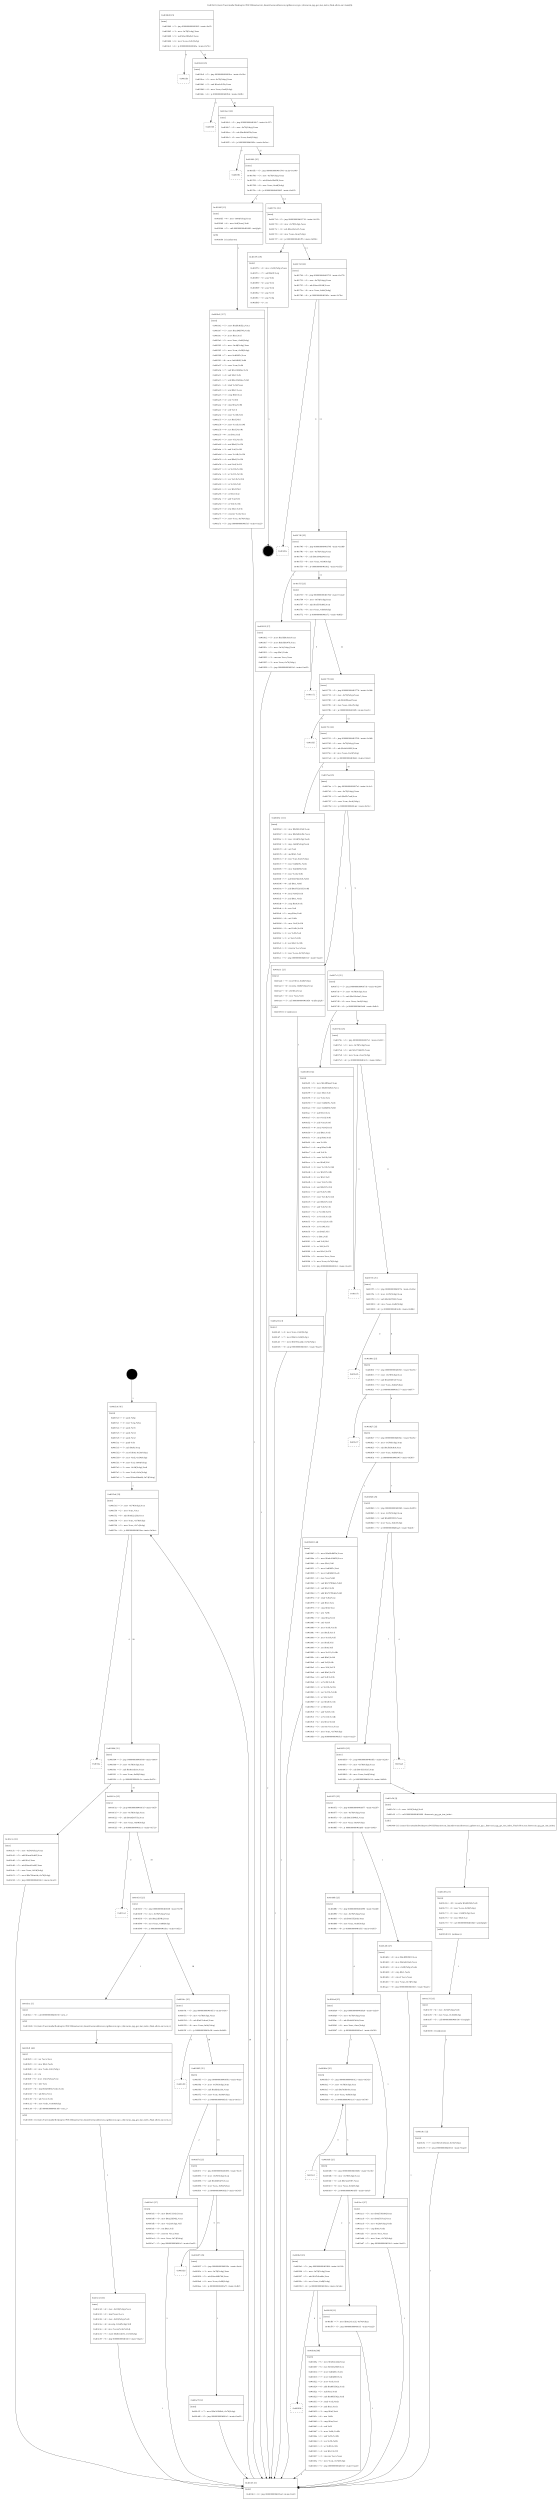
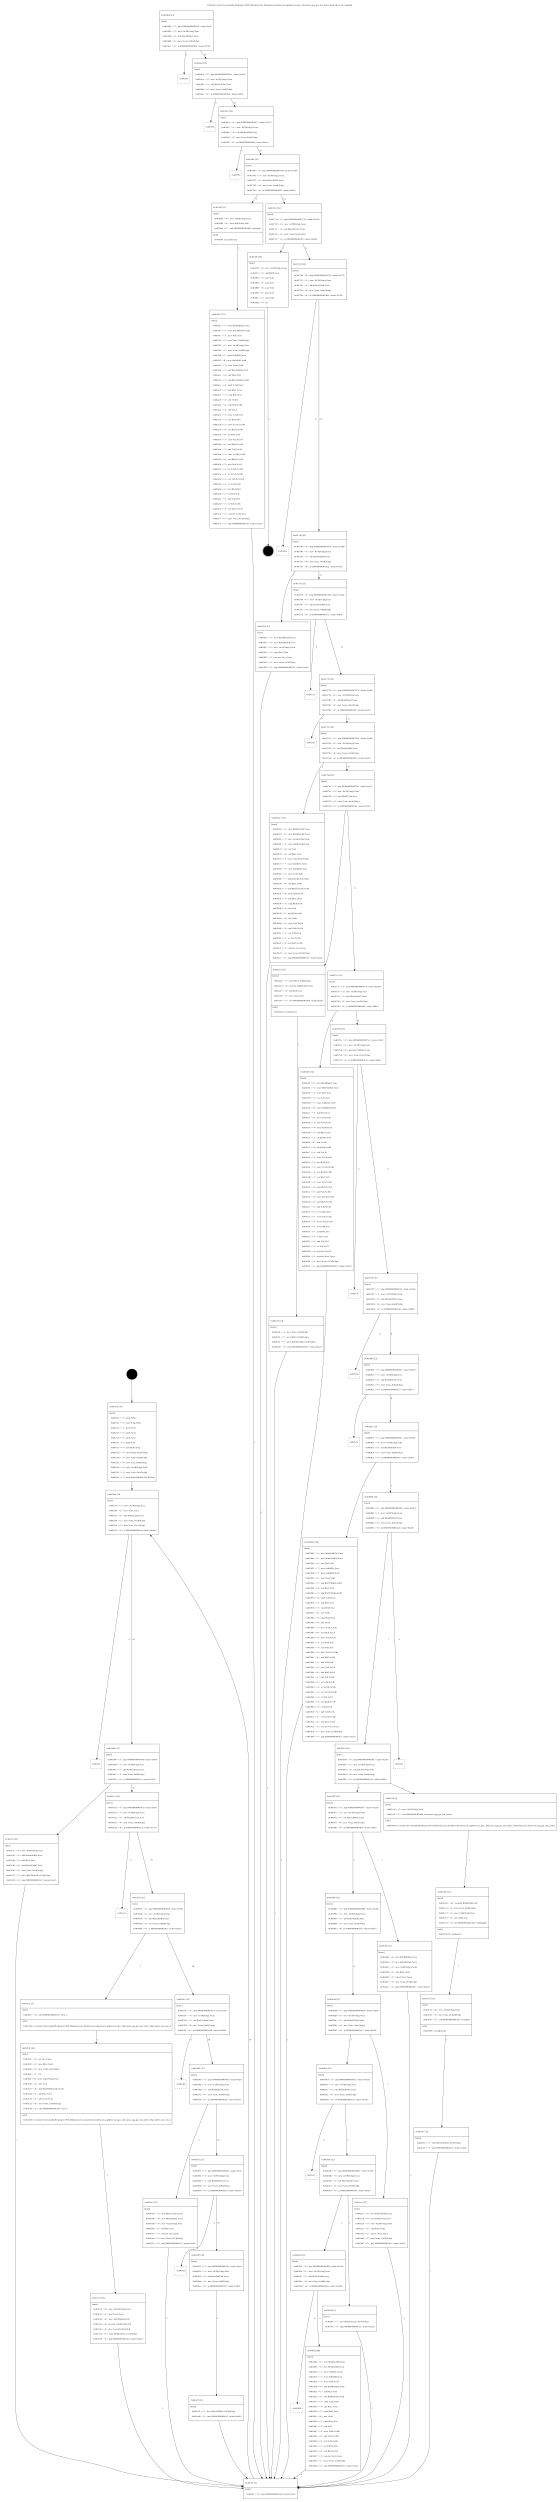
edge "0x401cc6" -> "0x4018bd [25]": reversed
